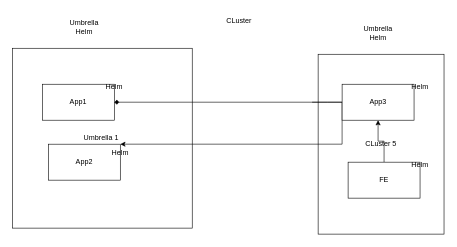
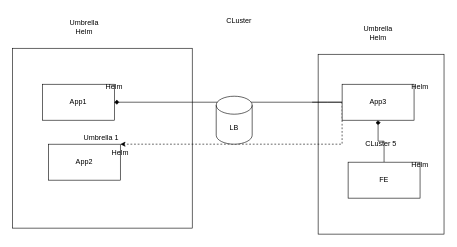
node "LB": added
edge "FE" -> "App3": arrowhead classic -> diamond
edge "App3" -> "App2": style solid -> dashed
